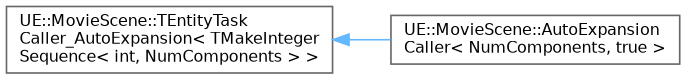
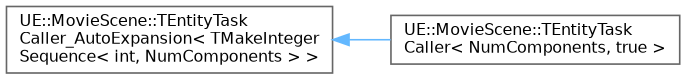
node "UE::MovieScene::AutoExpansion Caller< NumComponents, true >": label "UE::MovieScene::AutoExpansion Caller< NumComponents, true >" -> "UE::MovieScene::TEntityTask Caller< NumComponents, true >"
